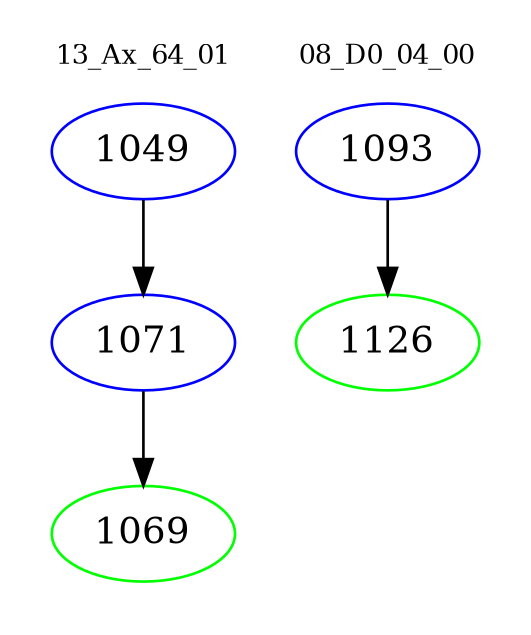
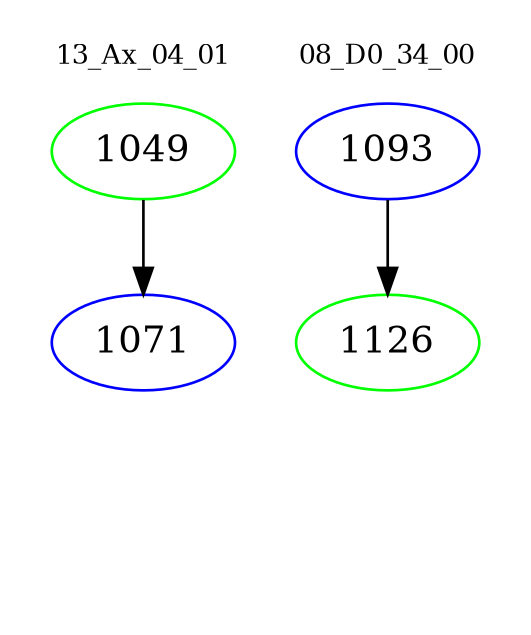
cluster "13_Ax_64_01": label "13_Ax_64_01" -> "13_Ax_04_01"
cluster "08_D0_04_00": label "08_D0_04_00" -> "08_D0_34_00"
node "1049": color blue -> green
node "1069": removed
